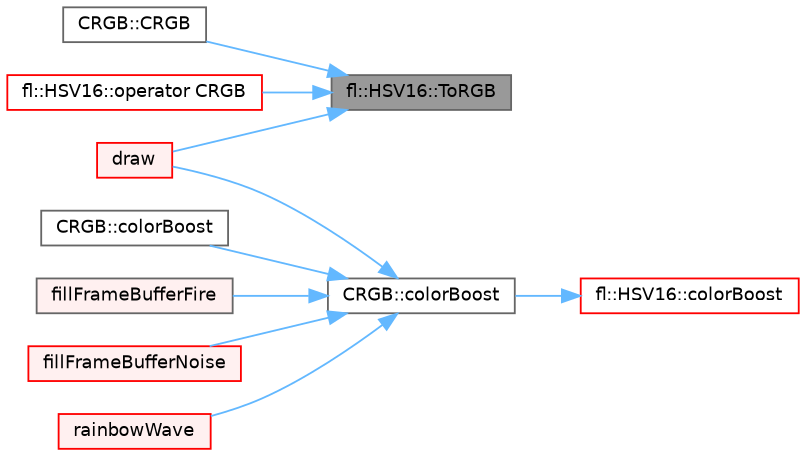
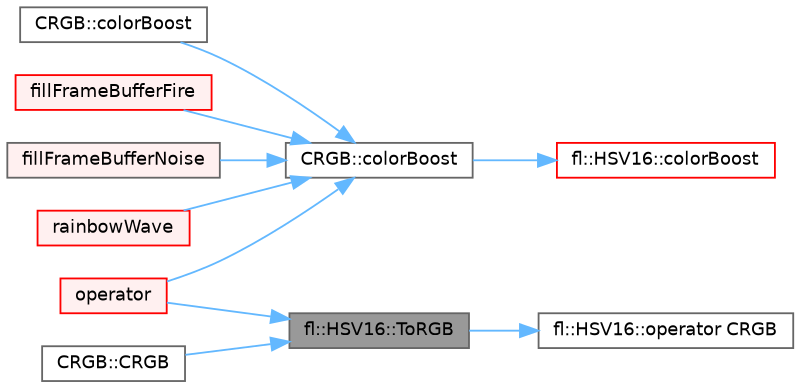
node "fl::HSV16::operator CRGB": color red -> grey40
edge "fl::HSV16::operator CRGB" -> "fl::HSV16::ToRGB": reversed
node "draw": label "draw" -> "operator"
node "fillFrameBufferFire": color grey40 -> red
node "fillFrameBufferNoise": color red -> grey40
